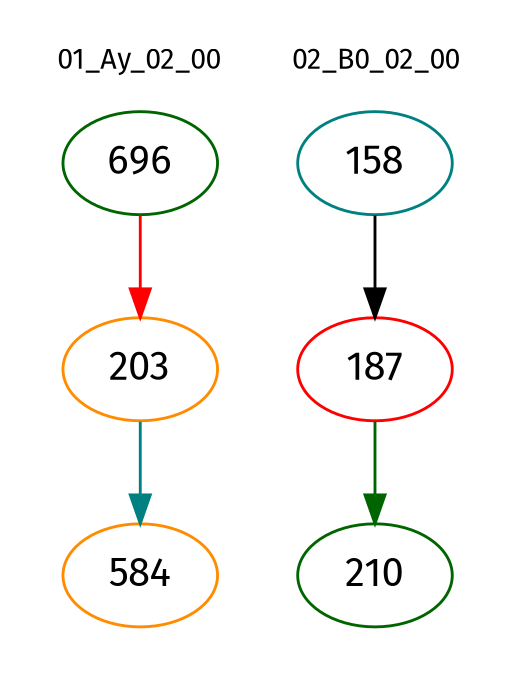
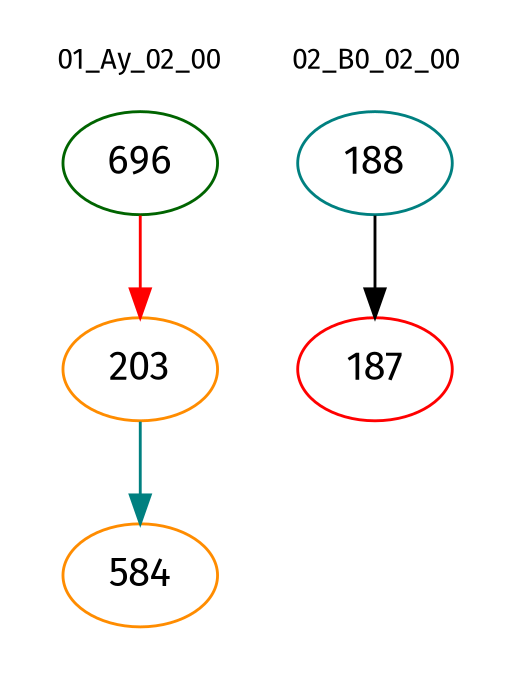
node "158": label "158" -> "188"
node "210": removed
